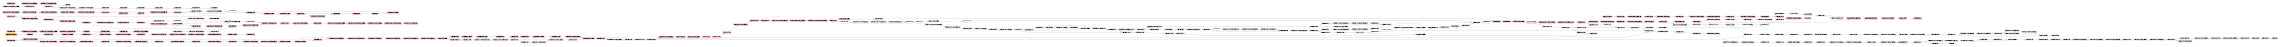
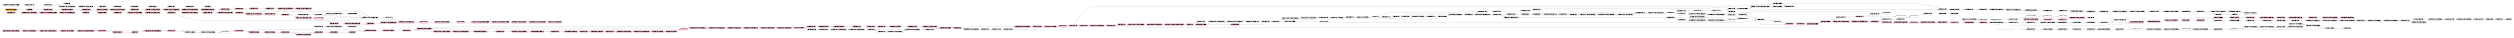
node "0x1001396: push esi": added
node "0x10011EC: cmp word ptr [eax], 0x5a4d": added
node "0x10011C6: push eax": removed
node "0x10011A7: jnz 0xfffffffb": added
node "0x10014E1: push 0x3f": removed
node "0x10012A3: push 0x1001084": added
node "0x1001403: inc eax": removed
